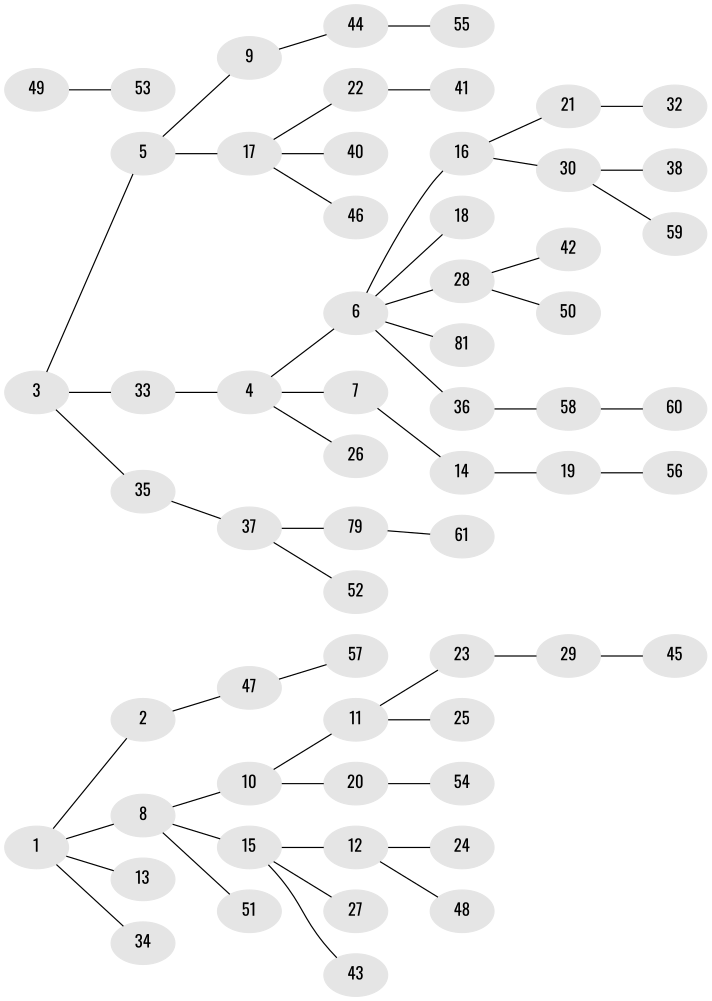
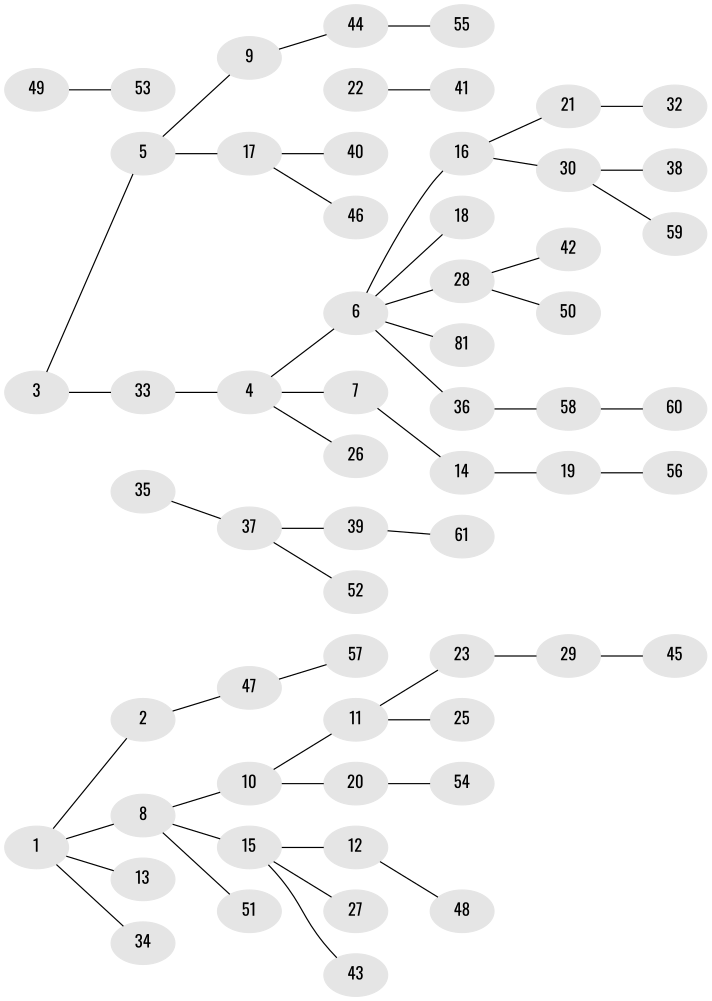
edge "22" -- "17": removed
edge "3" -- "35": removed
node "79": label "79" -> "39"
node "24": removed
